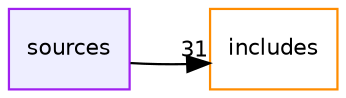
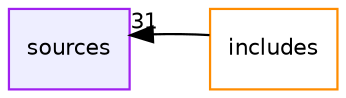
edge "sources" -> "includes": reversed
